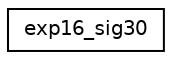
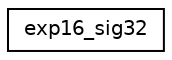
node "exp16_sig30": label "exp16_sig30" -> "exp16_sig32"
